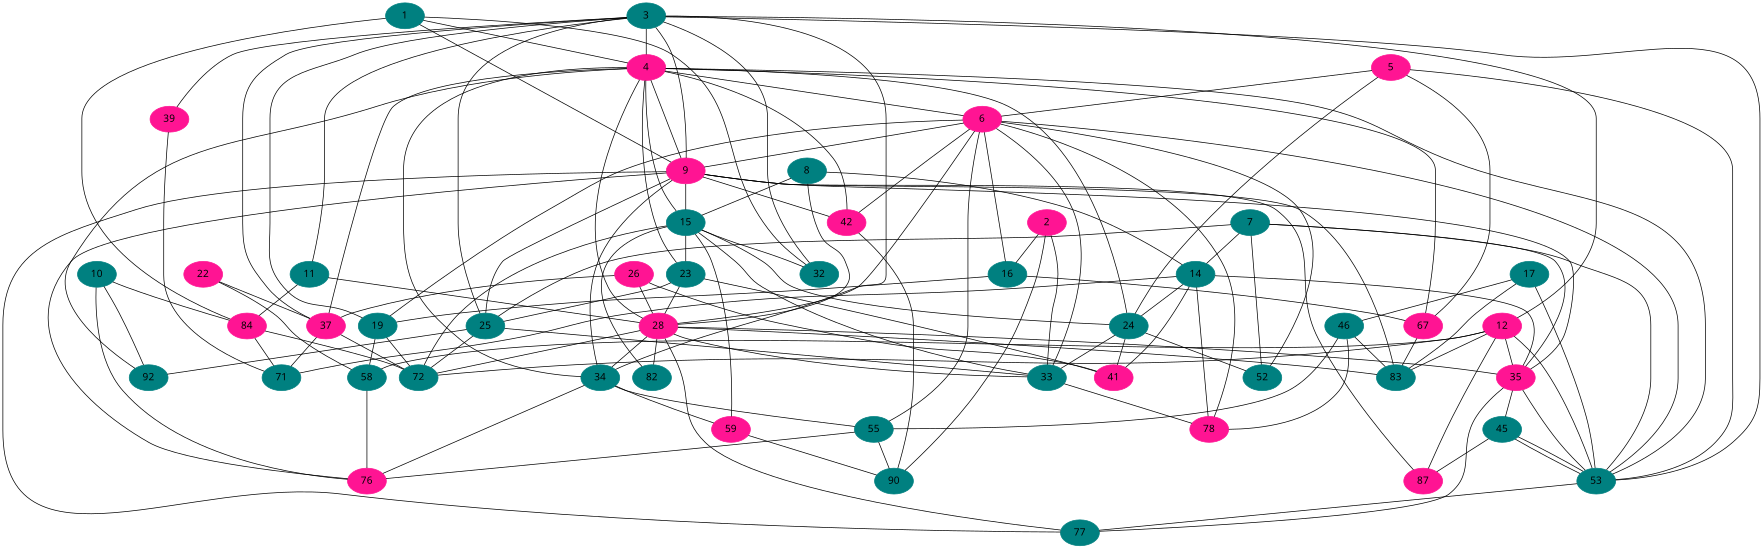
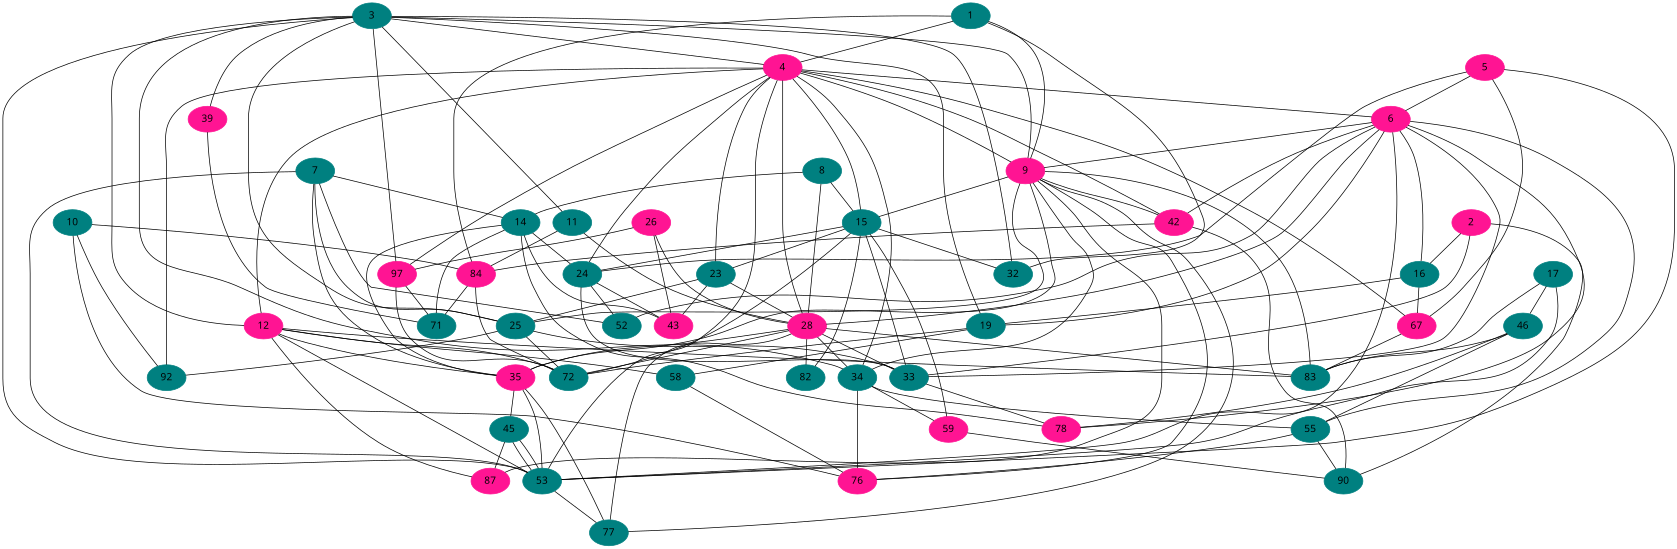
edge "4" -- "12": added
edge "42" -- "84": added
node "22": removed
node "37": label "37" -> "97"
node "41": label "41" -> "43"
